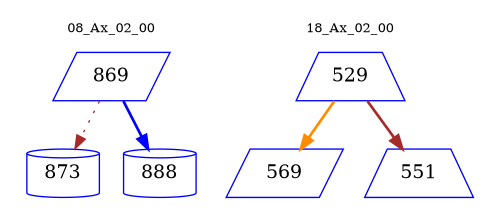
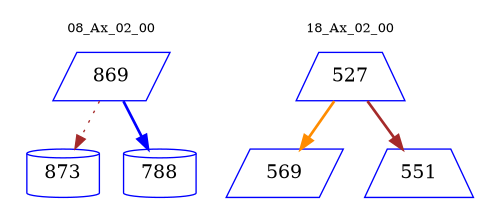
node "529": label "529" -> "527"
node "888": label "888" -> "788"
